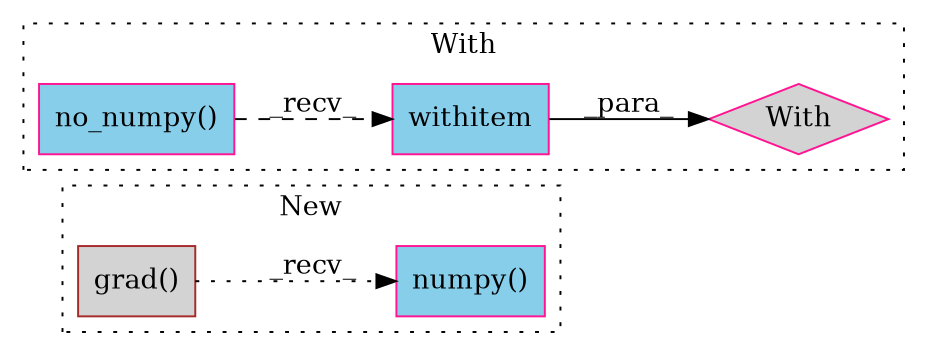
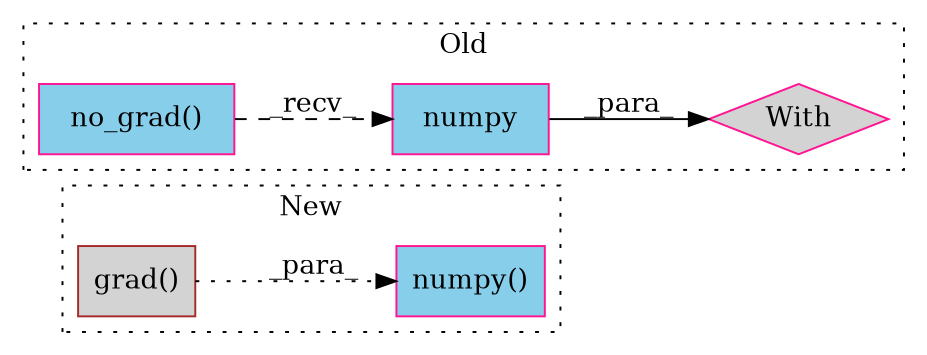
cluster "With": label "With" -> "Old"
node "no_numpy()": label "no_numpy()" -> "no_grad()"
node "withitem": label "withitem" -> "numpy"
edge "grad()" -> "numpy()": label "_recv_" -> "_para_"
